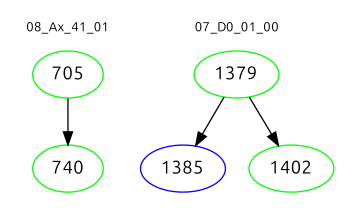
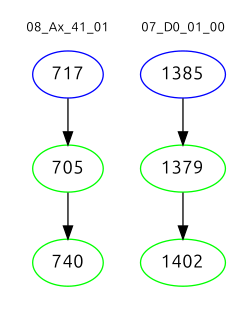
node "717": added
edge "1379" -> "1385": reversed
